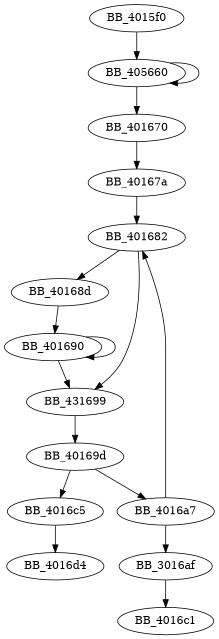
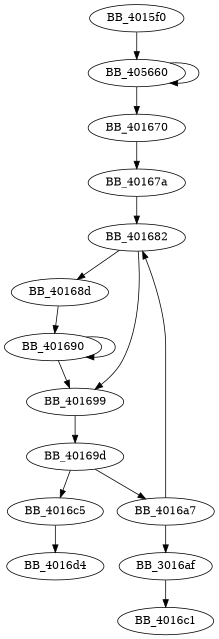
node "BB_431699": label "BB_431699" -> "BB_401699"
